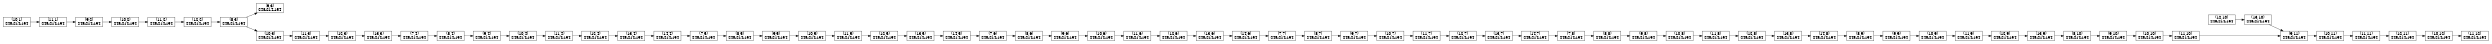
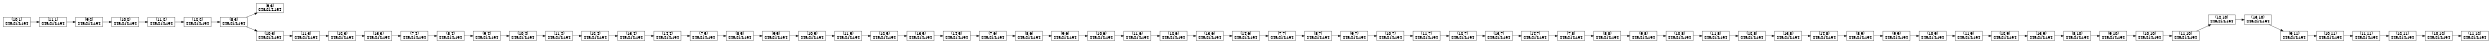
edge "(11,10) 248-214-154" -> "(9,11) 248-214-154": now "(11,10) 248-214-154" -> "(12,10) 248-214-154"
